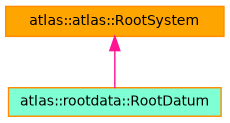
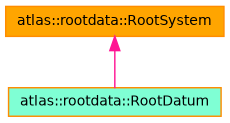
node "atlas::atlas::RootSystem": label "atlas::atlas::RootSystem" -> "atlas::rootdata::RootSystem"
